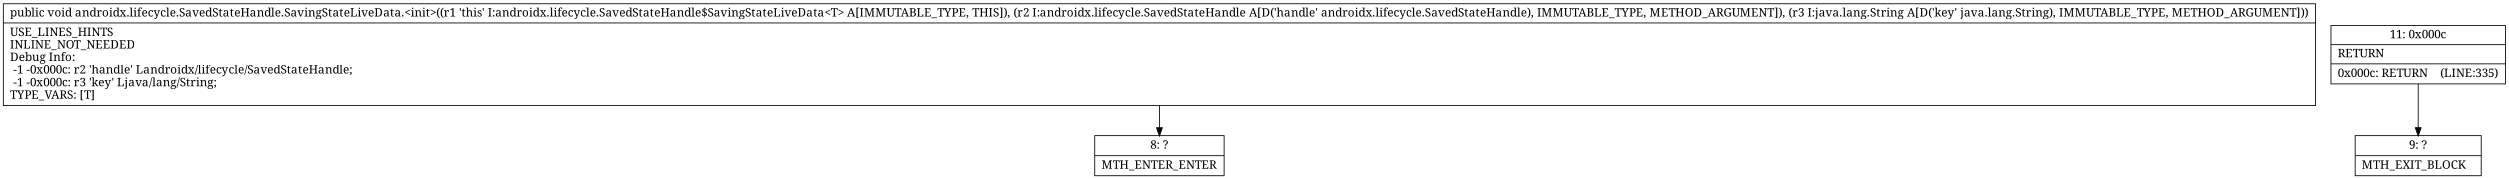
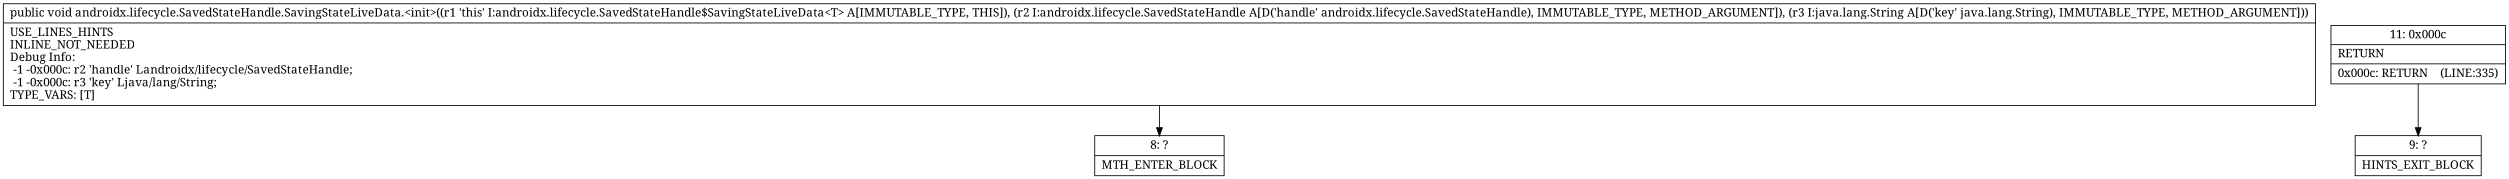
node "8: ?": text "MTH_ENTER_ENTER" -> "MTH_ENTER_BLOCK"
node "9: ?": text "MTH_EXIT_BLOCK" -> "HINTS_EXIT_BLOCK"
